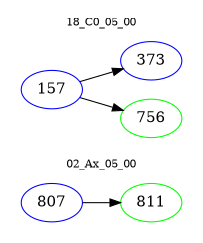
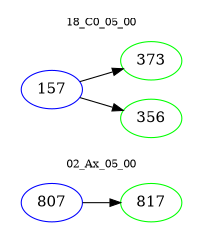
node "373": color blue -> green
node "756": label "756" -> "356"
node "811": label "811" -> "817"
